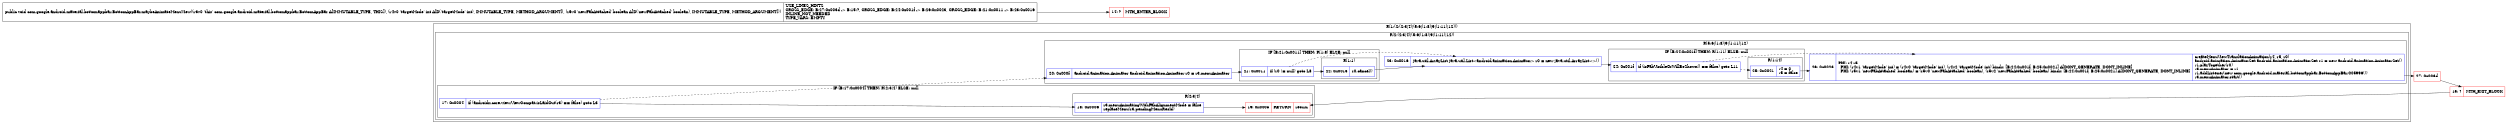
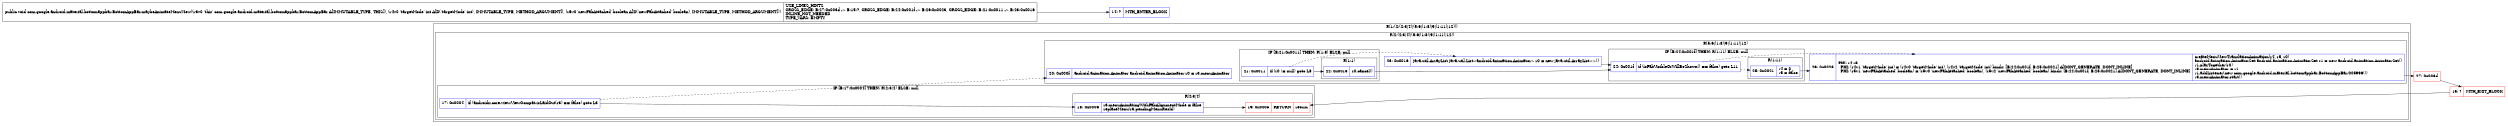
node "14: ?": color red -> blue
cluster "R(1:14)": label "R(1:14)" -> "R(1:11)"
edge "22: 0x0013" -> "23: 0x0016": now "22: 0x0013" -> "24: 0x001f"
edge "20: 0x000f" -> "21: 0x0011": removed
